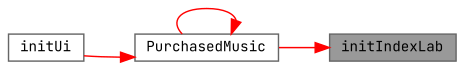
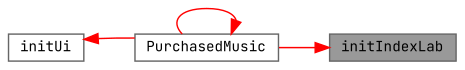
edge "initUi" -> "PurchasedMusic": reversed
